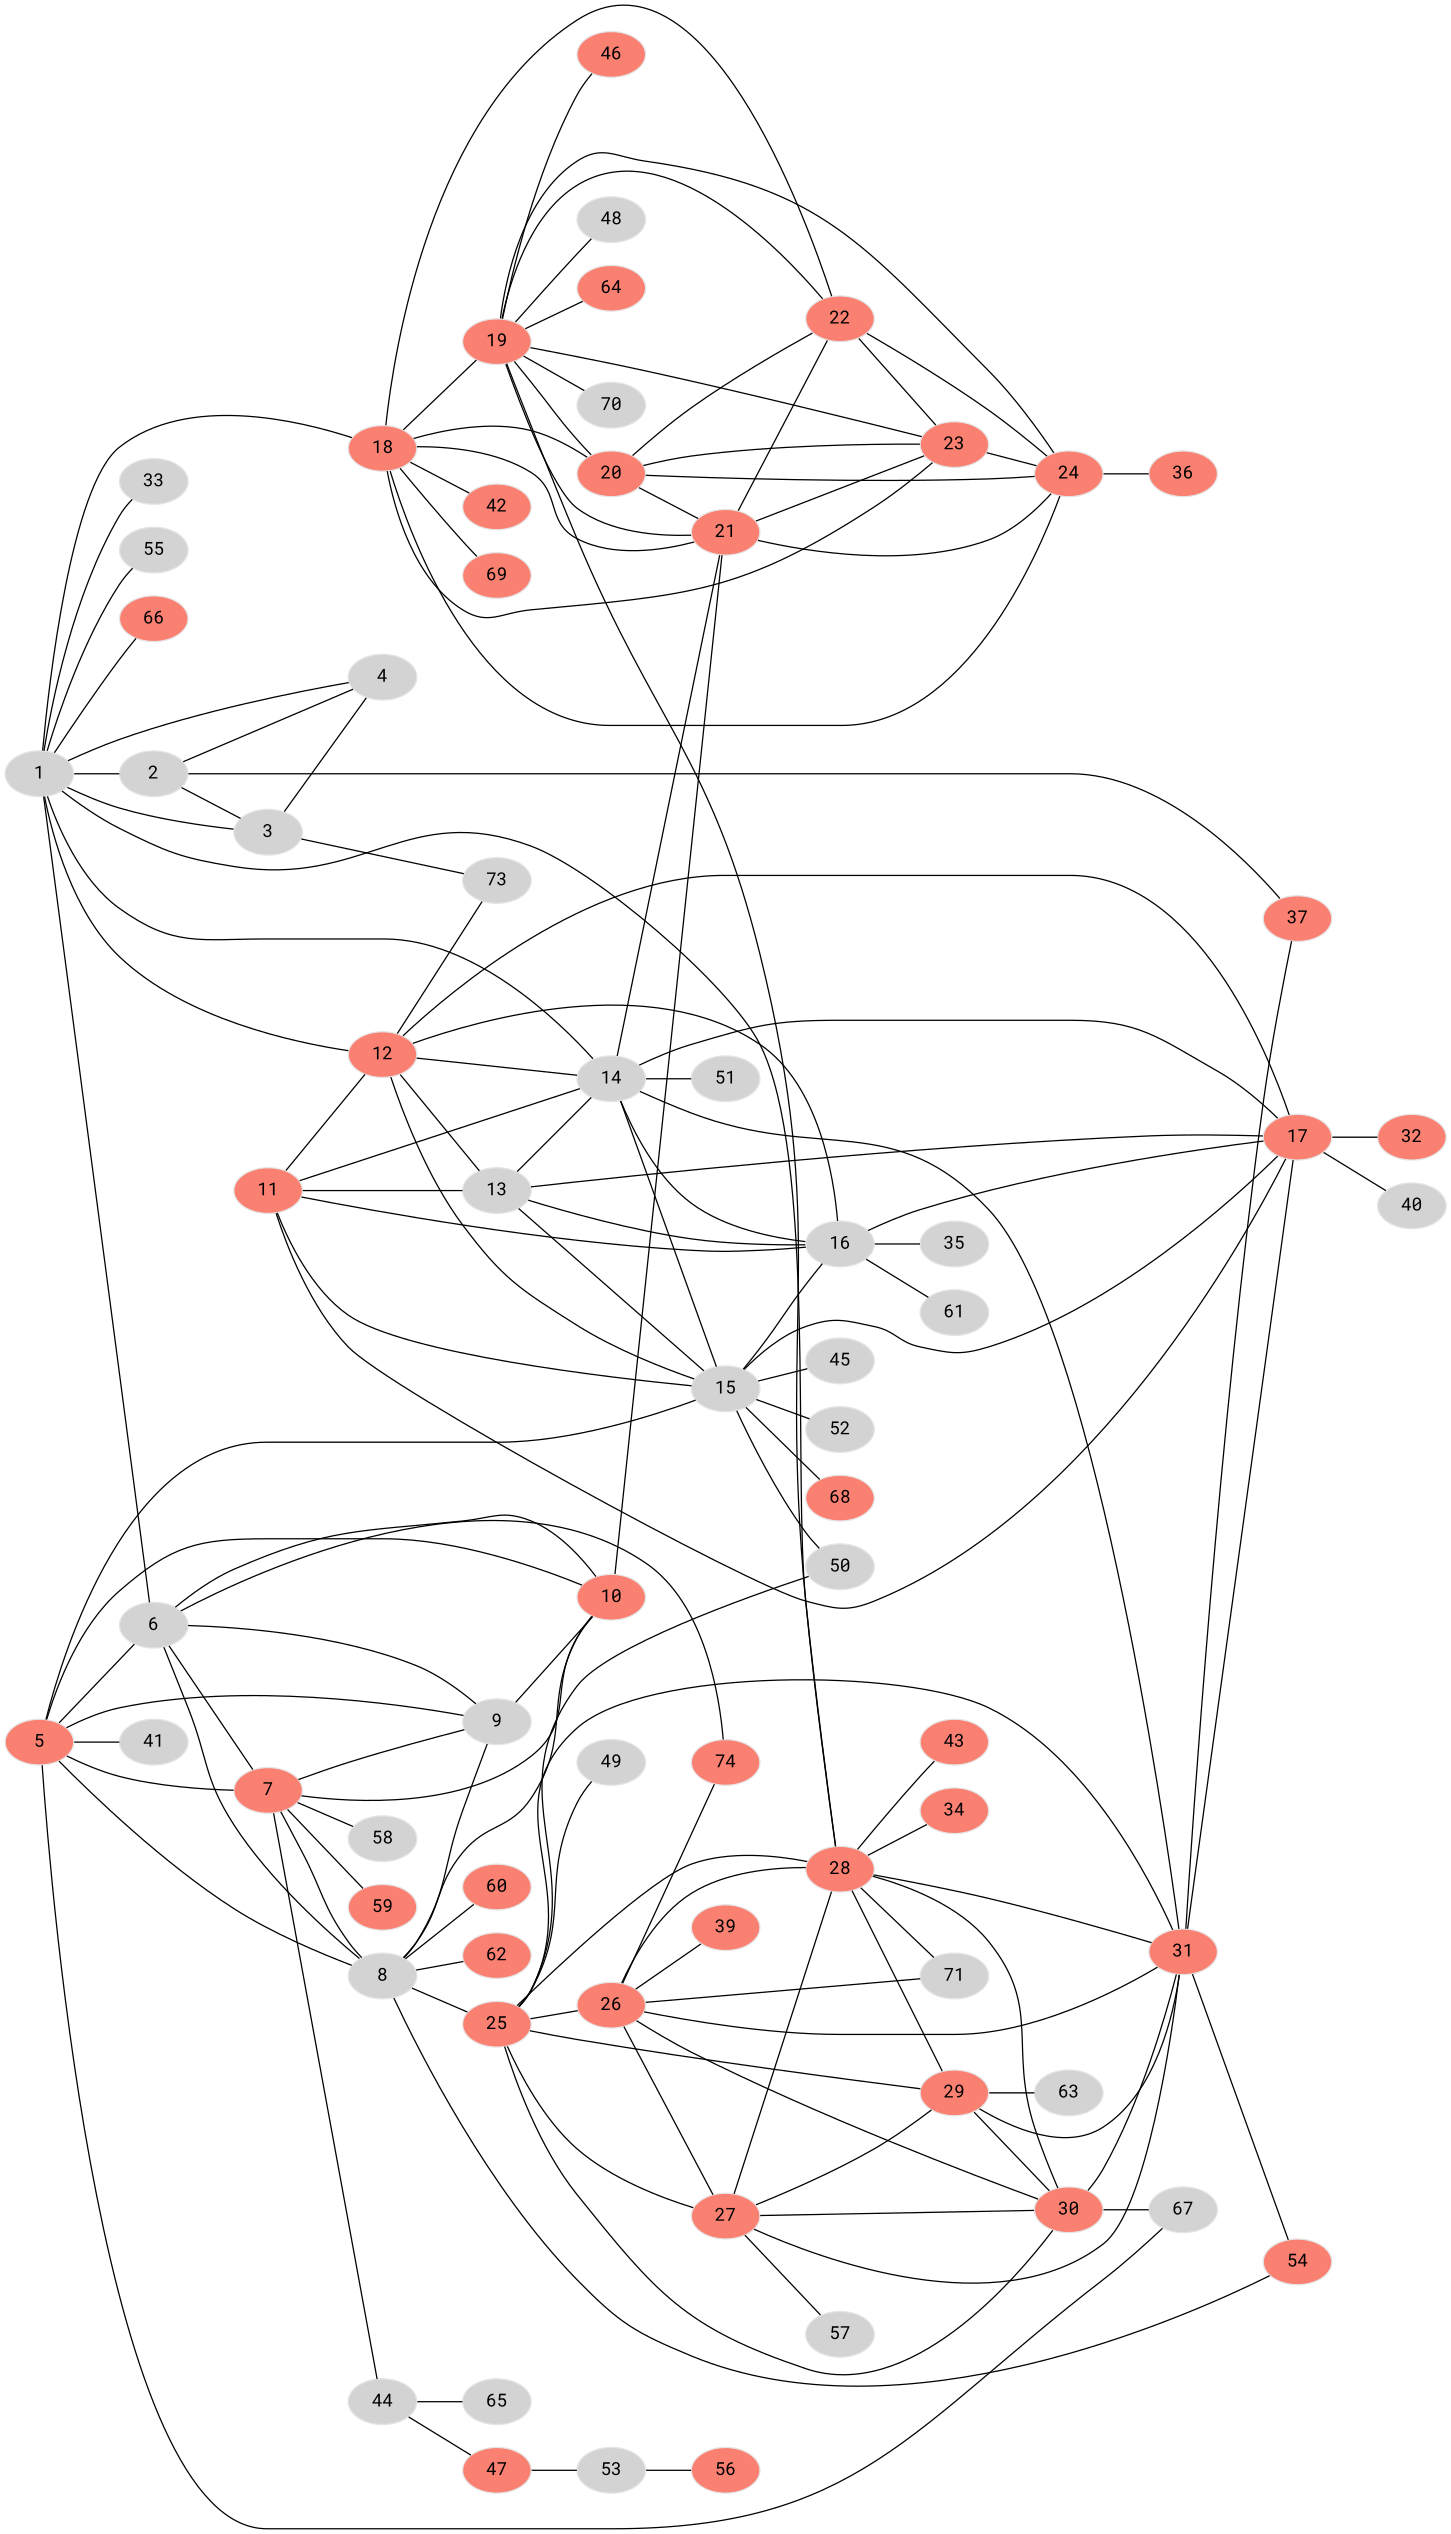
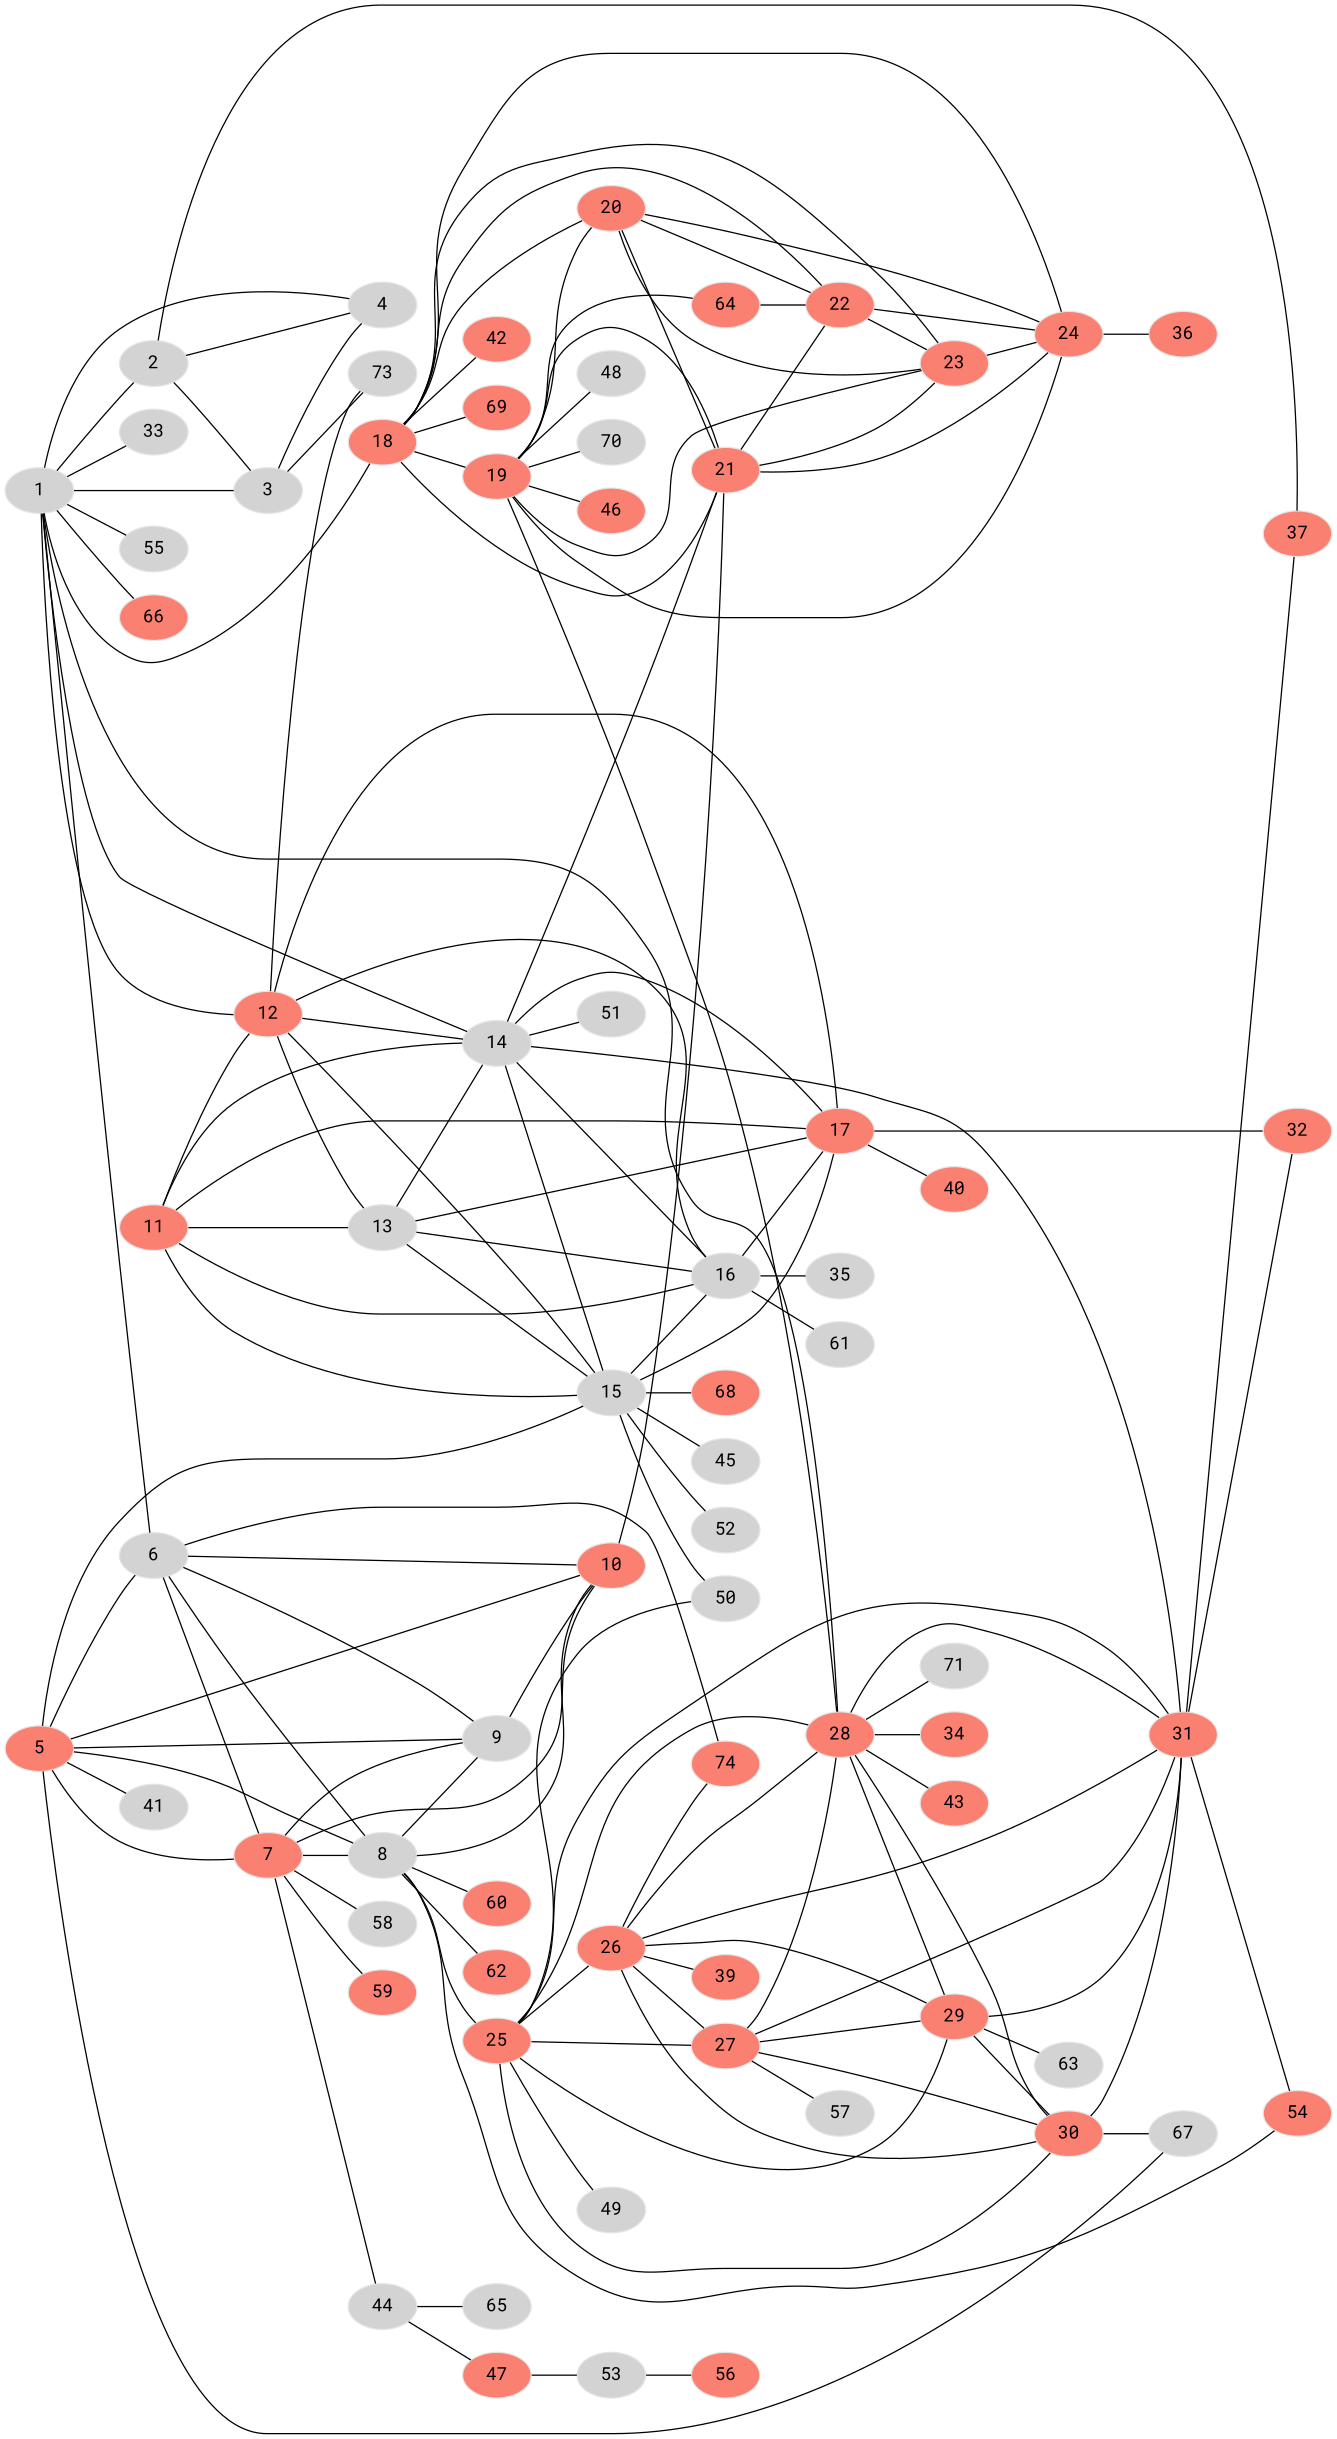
edge "22" -- "19": now "22" -- "64"
node "40": fillcolor lightgrey -> salmon
edge "17" -- "31": now "32" -- "31"
edge "71" -- "26": now "29" -- "26"
